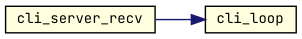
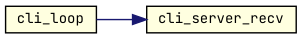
edge "cli_server_recv" -> "cli_loop": reversed
